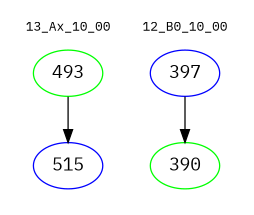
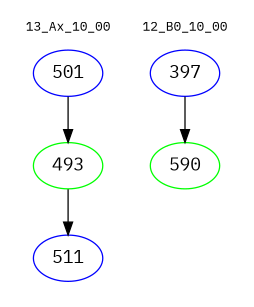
node "501": added
node "515": label "515" -> "511"
node "390": label "390" -> "590"
